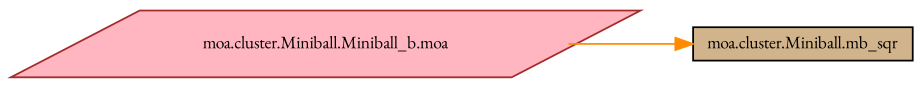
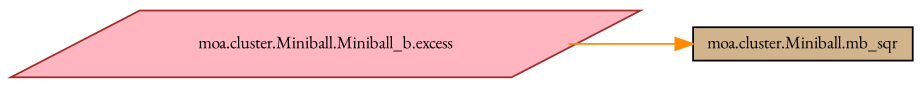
node "moa.cluster.Miniball.Miniball_b.moa": label "moa.cluster.Miniball.Miniball_b.moa" -> "moa.cluster.Miniball.Miniball_b.excess"
